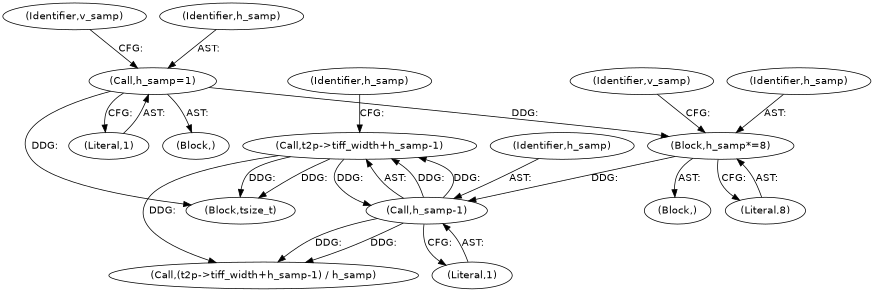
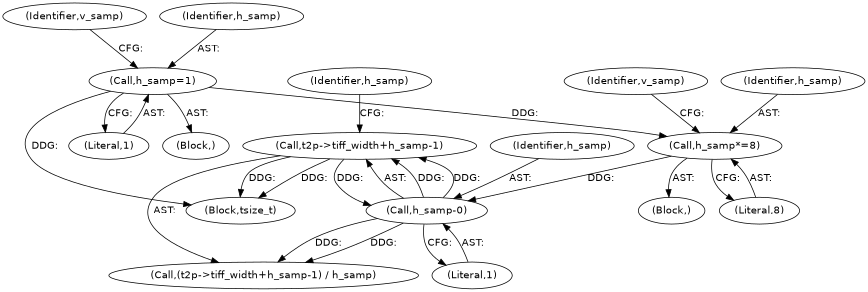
node "(Block,h_samp*=8)": label "(Block,h_samp*=8)" -> "(Call,h_samp*=8)"
edge "(Call,t2p->tiff_width+h_samp-1)" -> "(Call,(t2p->tiff_width+h_samp-1) / h_samp)": label "DDG: " -> "AST: "
node "(Call,h_samp-1)": label "(Call,h_samp-1)" -> "(Call,h_samp-0)"
